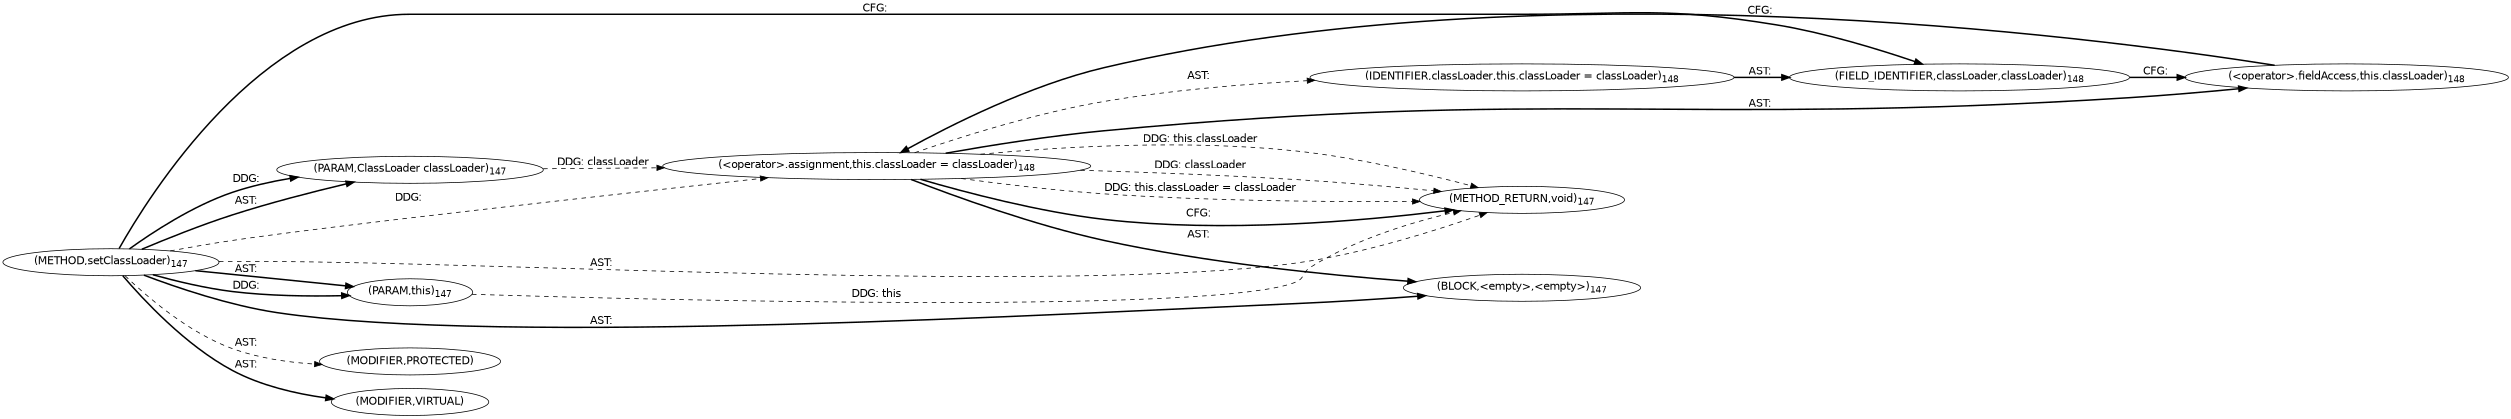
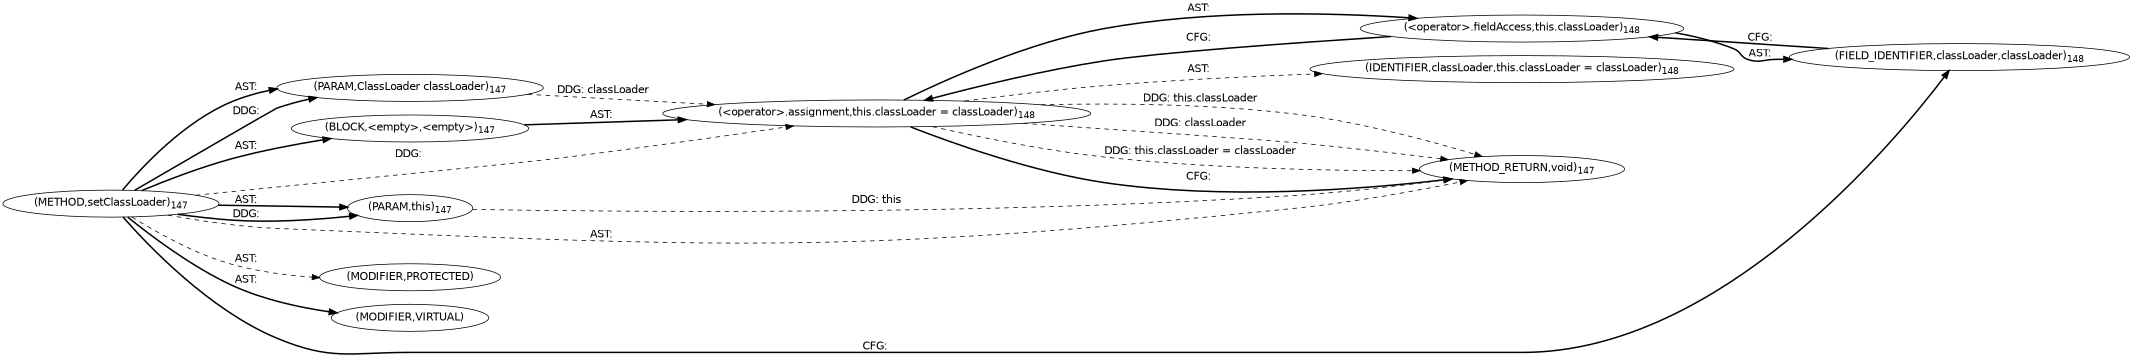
edge "(IDENTIFIER,classLoader,this.classLoader = classLoader)" -> "(FIELD_IDENTIFIER,classLoader,classLoader)": now "(<operator>.fieldAccess,this.classLoader)" -> "(FIELD_IDENTIFIER,classLoader,classLoader)"
edge "(<operator>.assignment,this.classLoader = classLoader)" -> "(BLOCK,<empty>,<empty>)": reversed
